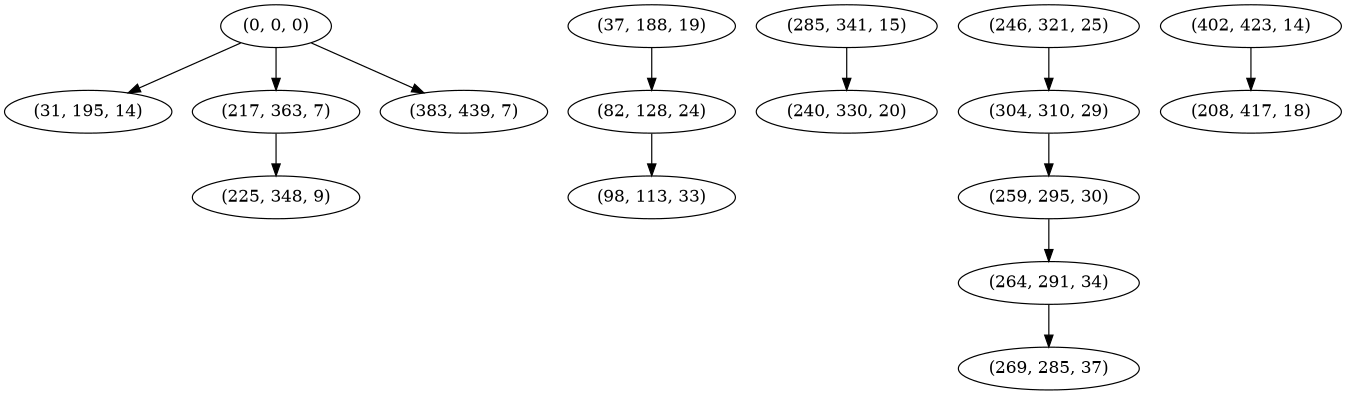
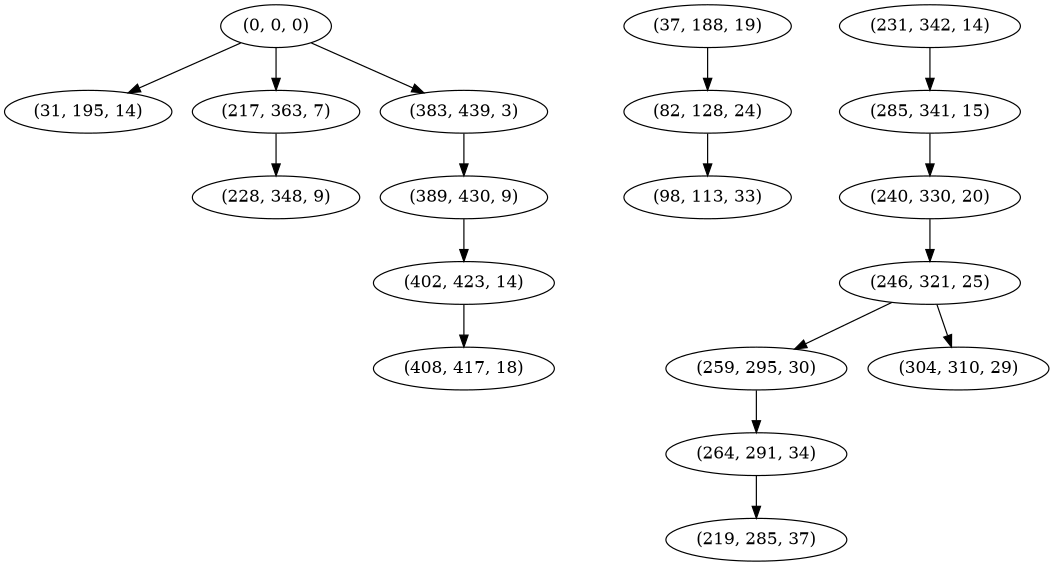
node "(231, 342, 14)": added
node "(383, 439, 7)": label "(383, 439, 7)" -> "(383, 439, 3)"
node "(208, 417, 18)": label "(208, 417, 18)" -> "(408, 417, 18)"
edge "(304, 310, 29)" -> "(259, 295, 30)": now "(246, 321, 25)" -> "(259, 295, 30)"
node "(225, 348, 9)": label "(225, 348, 9)" -> "(228, 348, 9)"
node "(389, 430, 9)": added
edge "(240, 330, 20)" -> "(246, 321, 25)": added
node "(269, 285, 37)": label "(269, 285, 37)" -> "(219, 285, 37)"
